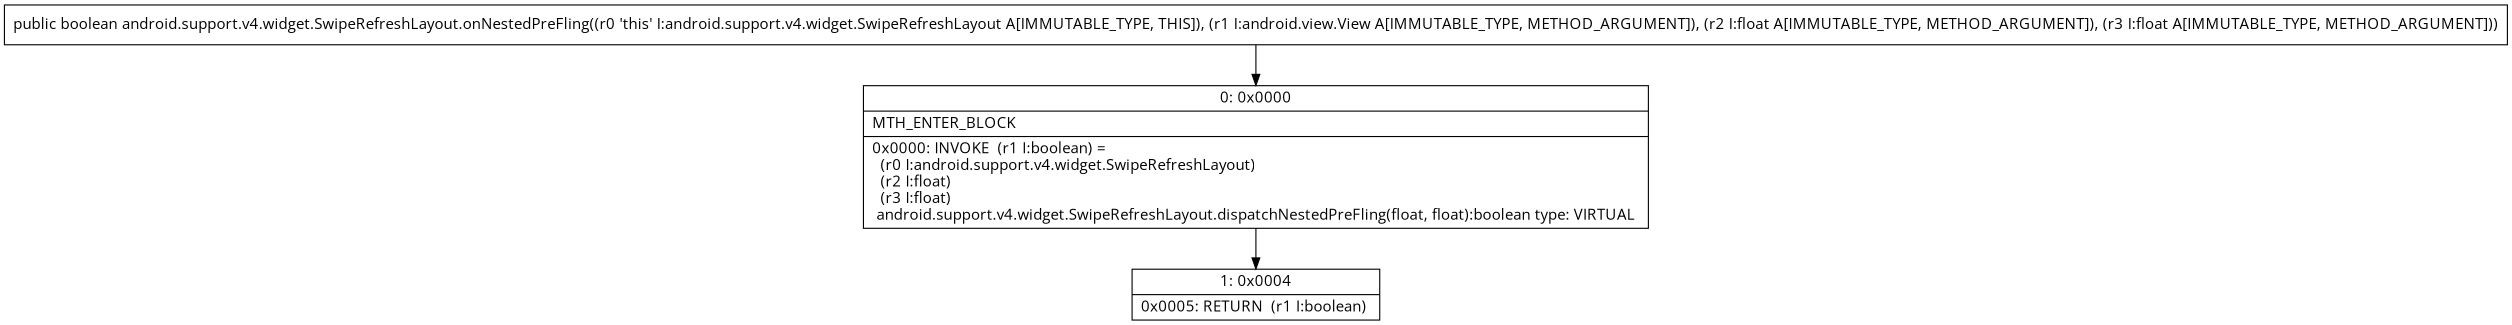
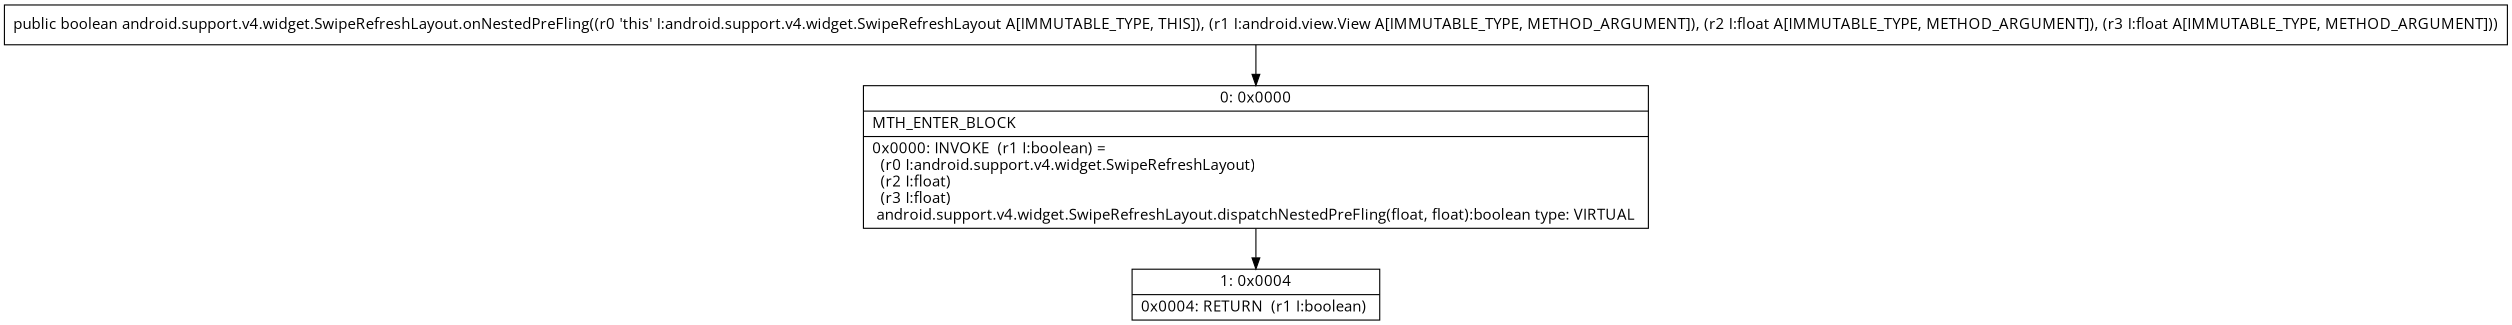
node "1: 0x0004": text "0x0005: RETURN  (r1 I:boolean)" -> "0x0004: RETURN  (r1 I:boolean)"
